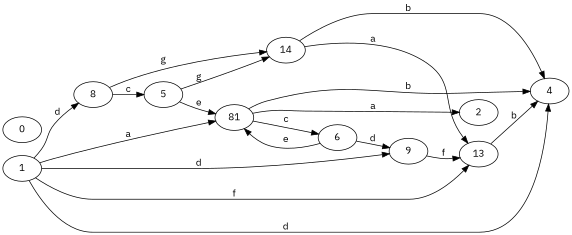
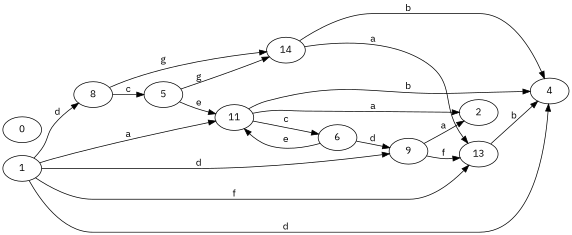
node "81": label "81" -> "11"
edge "9" -> "2": added, label "a"
